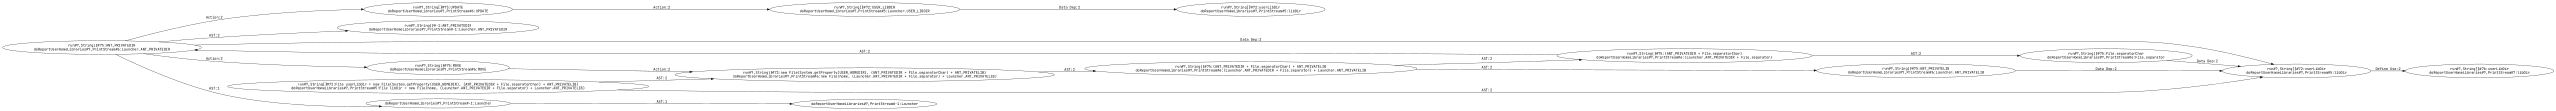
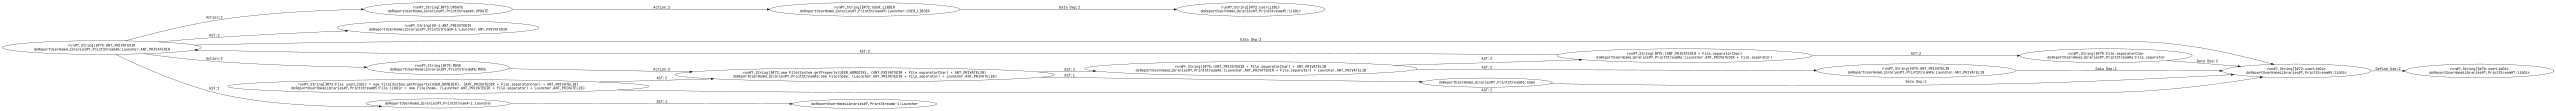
node "doReportUserHomeLibraries#?,PrintStream#6:home": added
